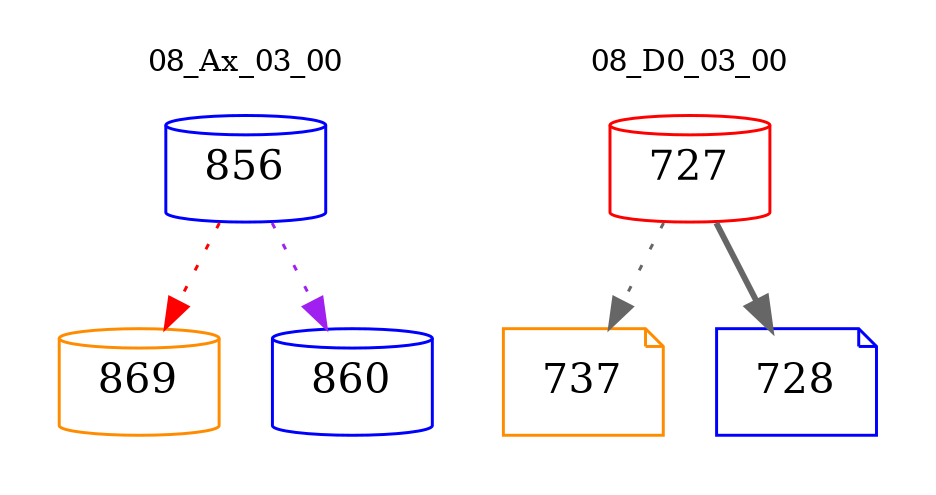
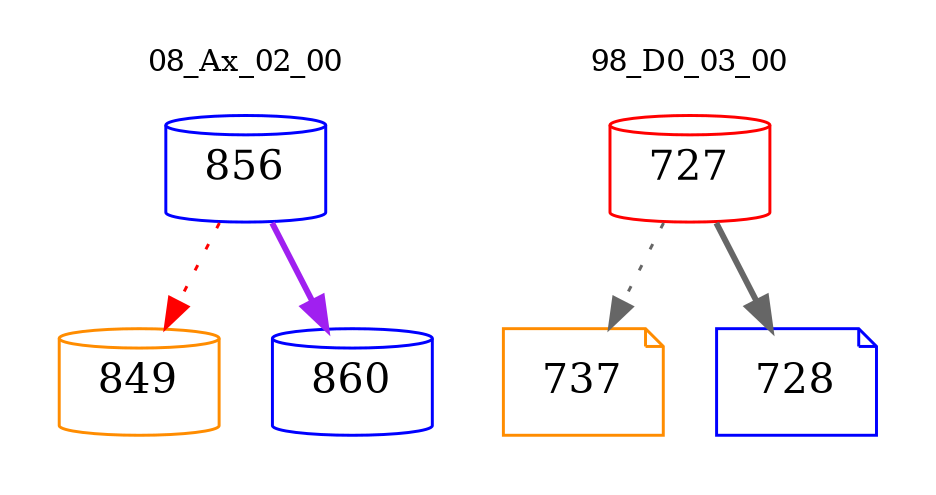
cluster "08_Ax_03_00": label "08_Ax_03_00" -> "08_Ax_02_00"
cluster "08_D0_03_00": label "08_D0_03_00" -> "98_D0_03_00"
edge "856" -> "860": style dotted -> bold
node "869": label "869" -> "849"
